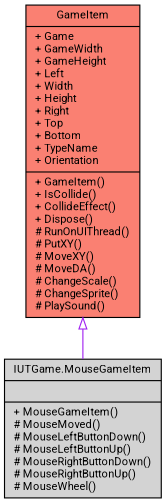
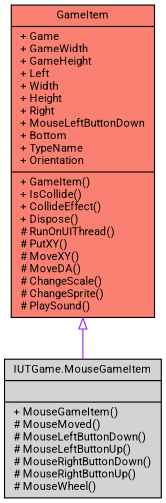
node "GameItem": text "+ Top" -> "+ MouseLeftButtonDown"
